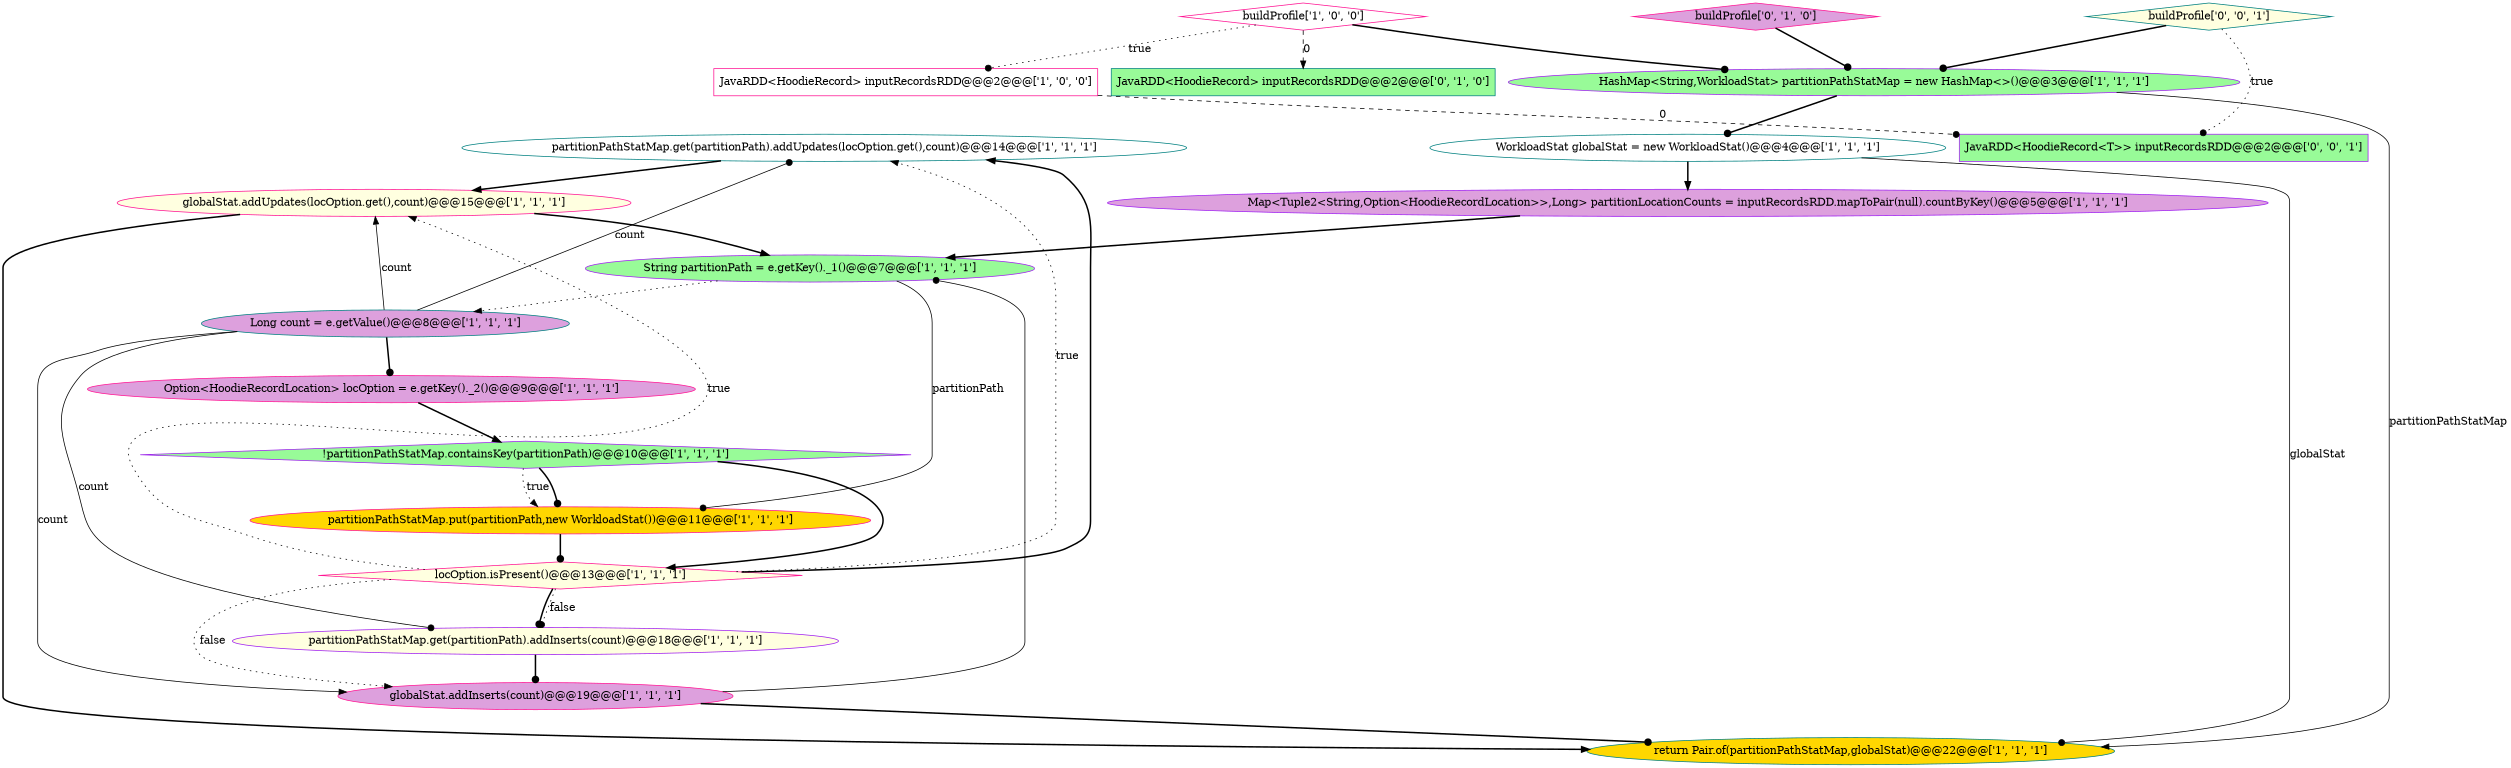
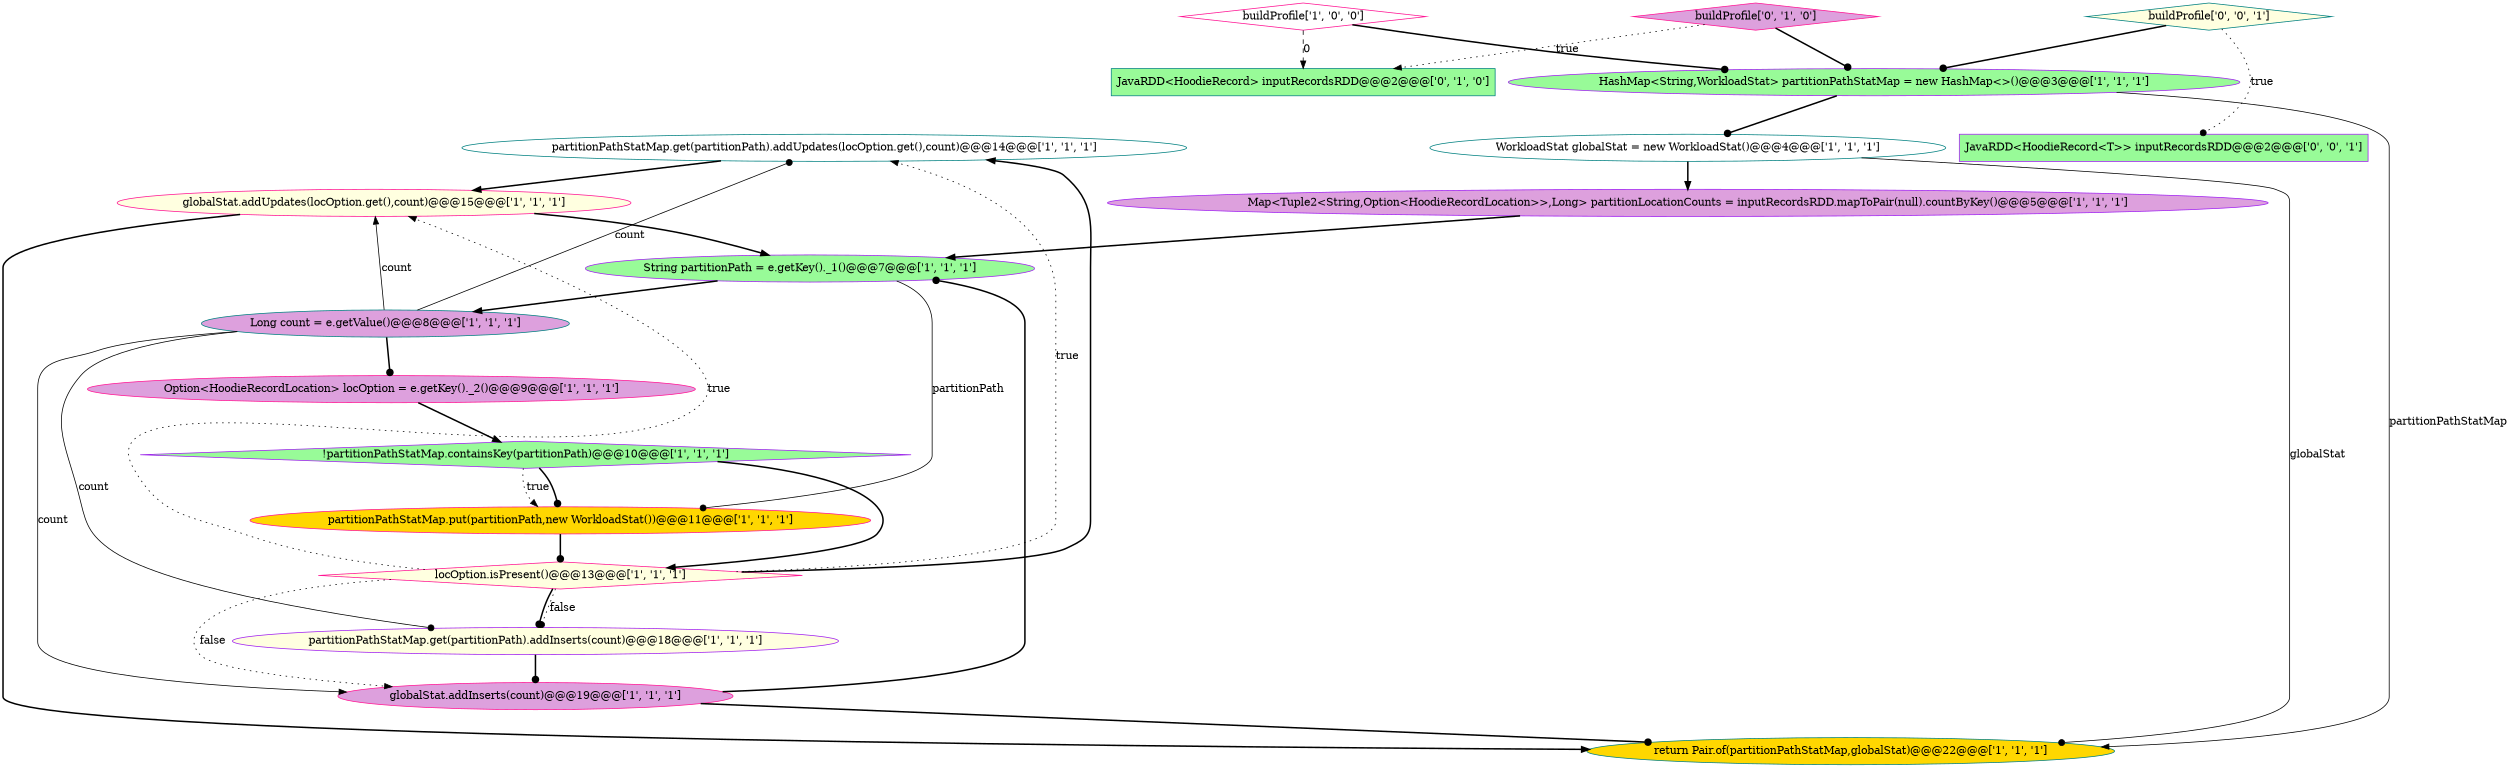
edge "buildProfile['0', '1', '0']" -> "JavaRDD<HoodieRecord> inputRecordsRDD@@@2@@@['0', '1', '0']": added, label "true"
node "JavaRDD<HoodieRecord> inputRecordsRDD@@@2@@@['1', '0', '0']": removed
edge "String partitionPath = e.getKey()._1()@@@7@@@['1', '1', '1']" -> "Long count = e.getValue()@@@8@@@['1', '1', '1']": style dotted -> bold
edge "globalStat.addInserts(count)@@@19@@@['1', '1', '1']" -> "String partitionPath = e.getKey()._1()@@@7@@@['1', '1', '1']": style solid -> bold
